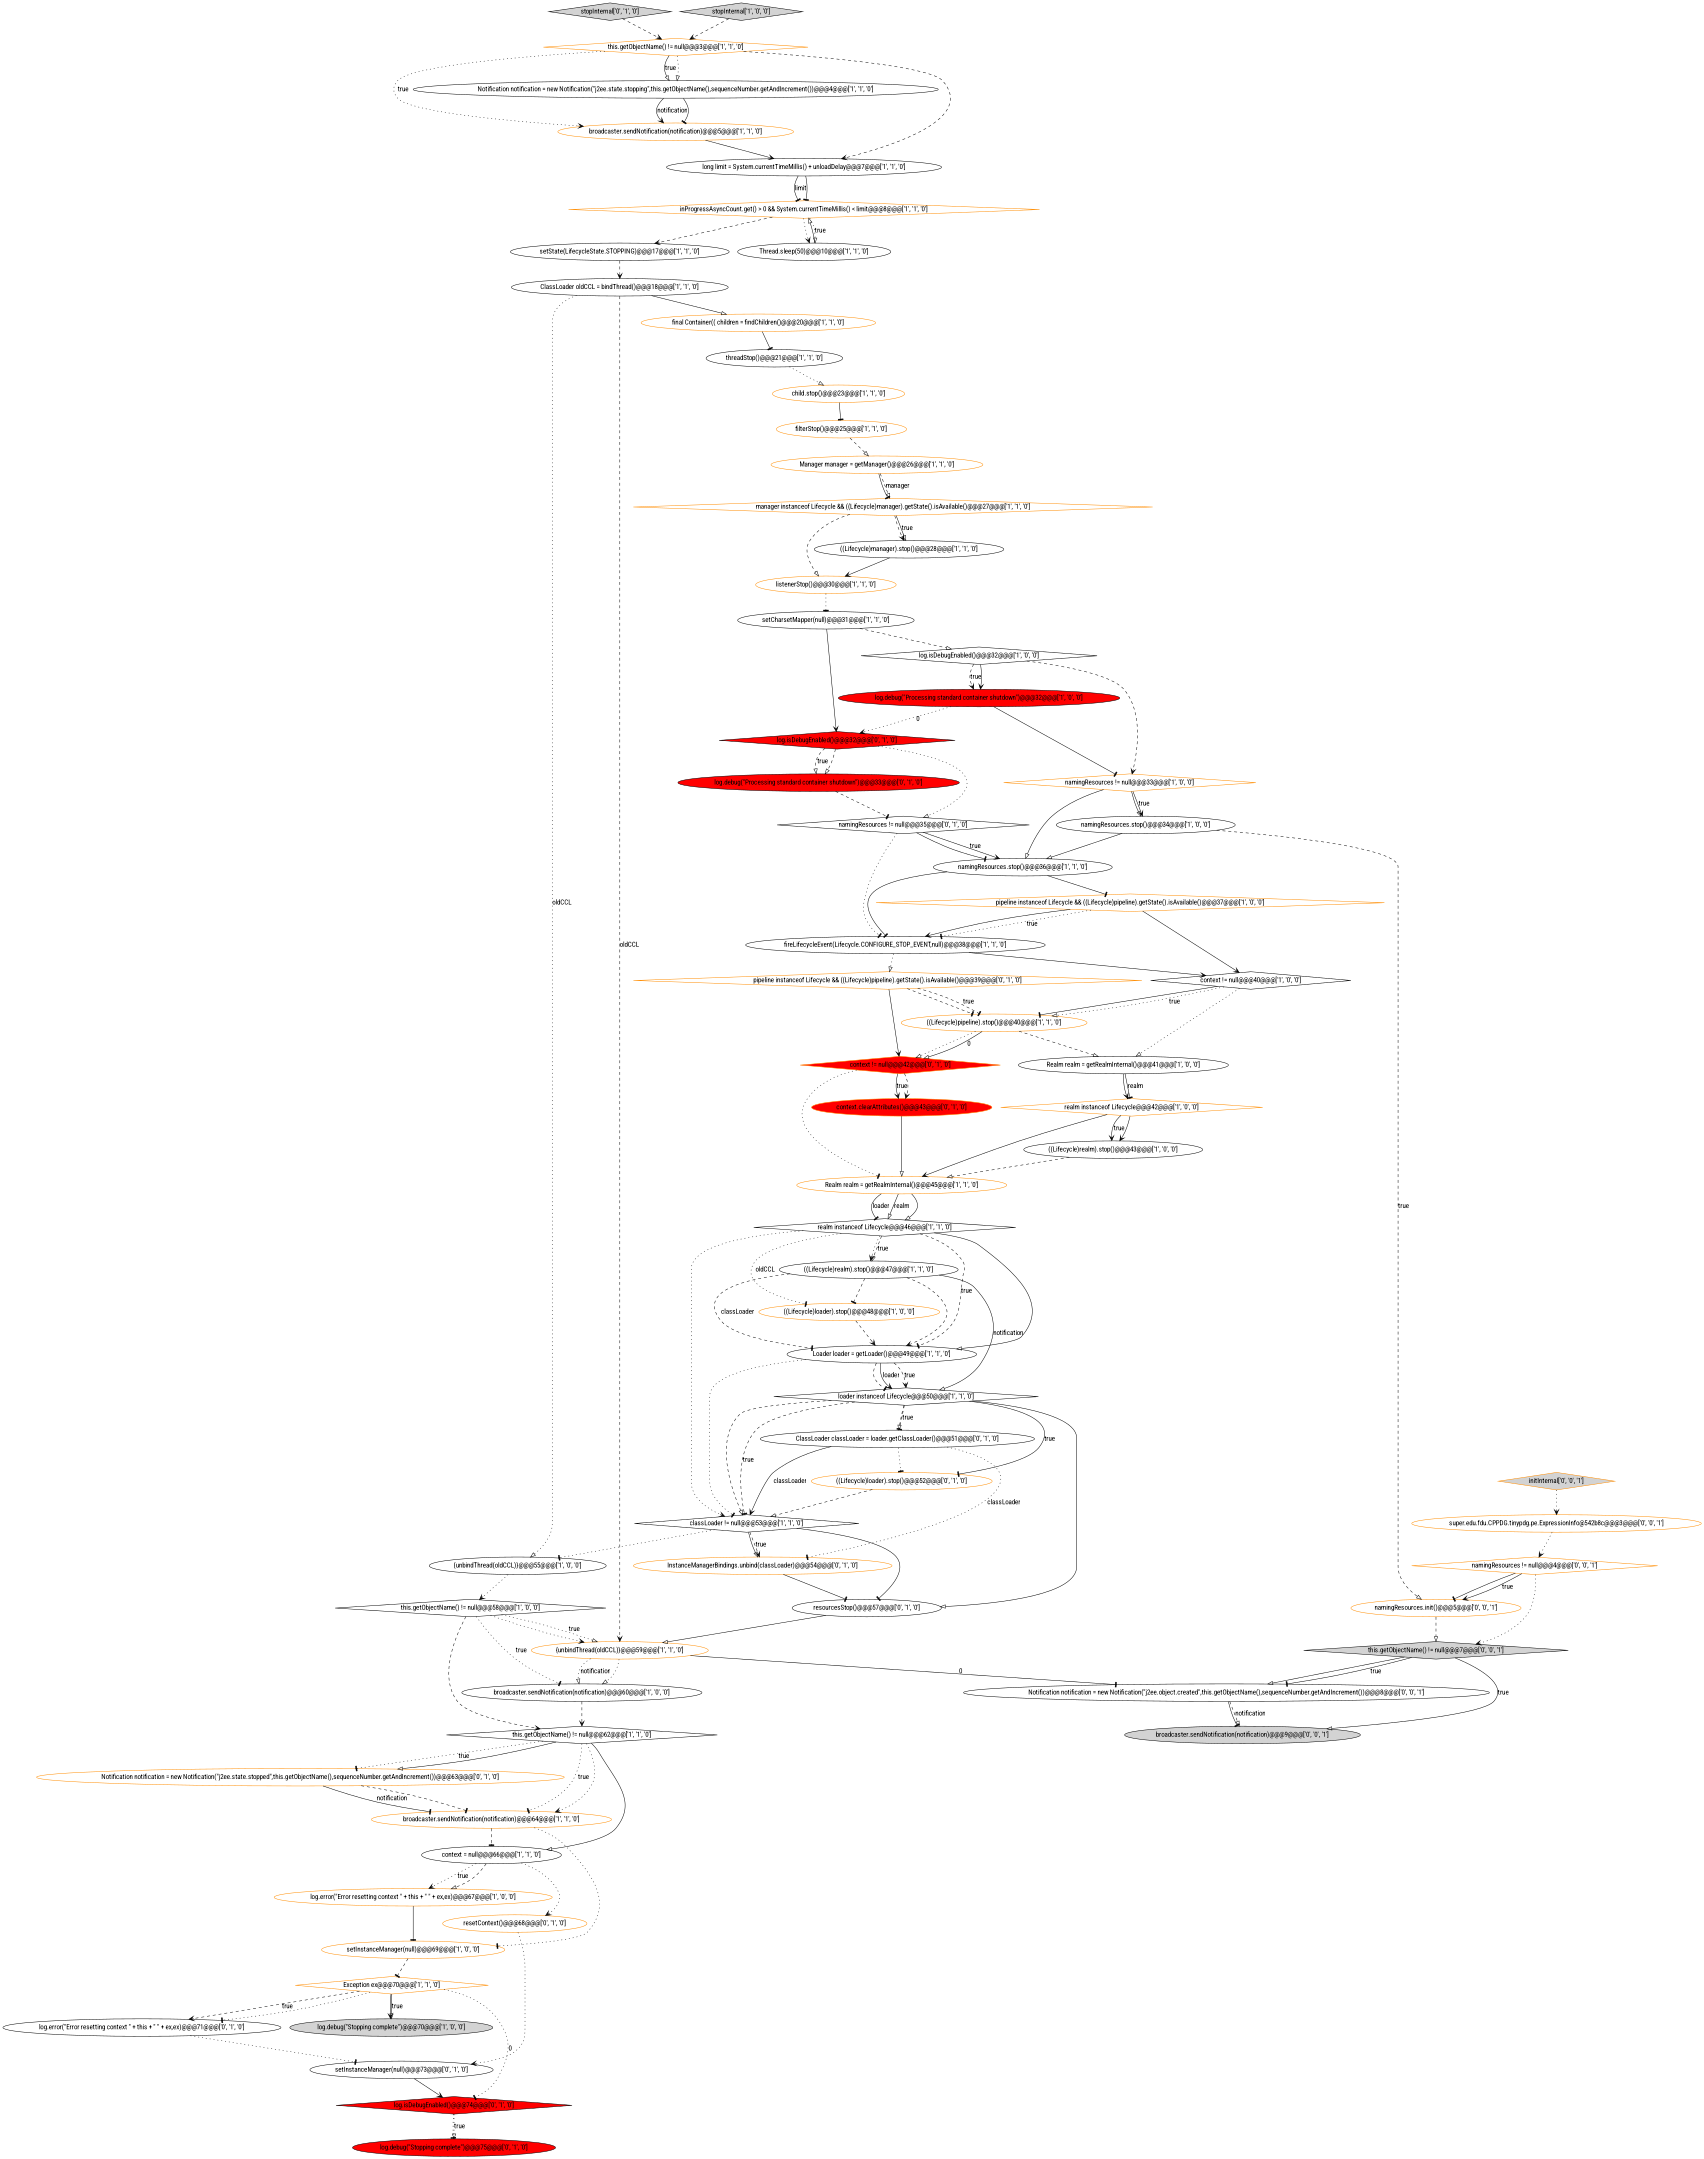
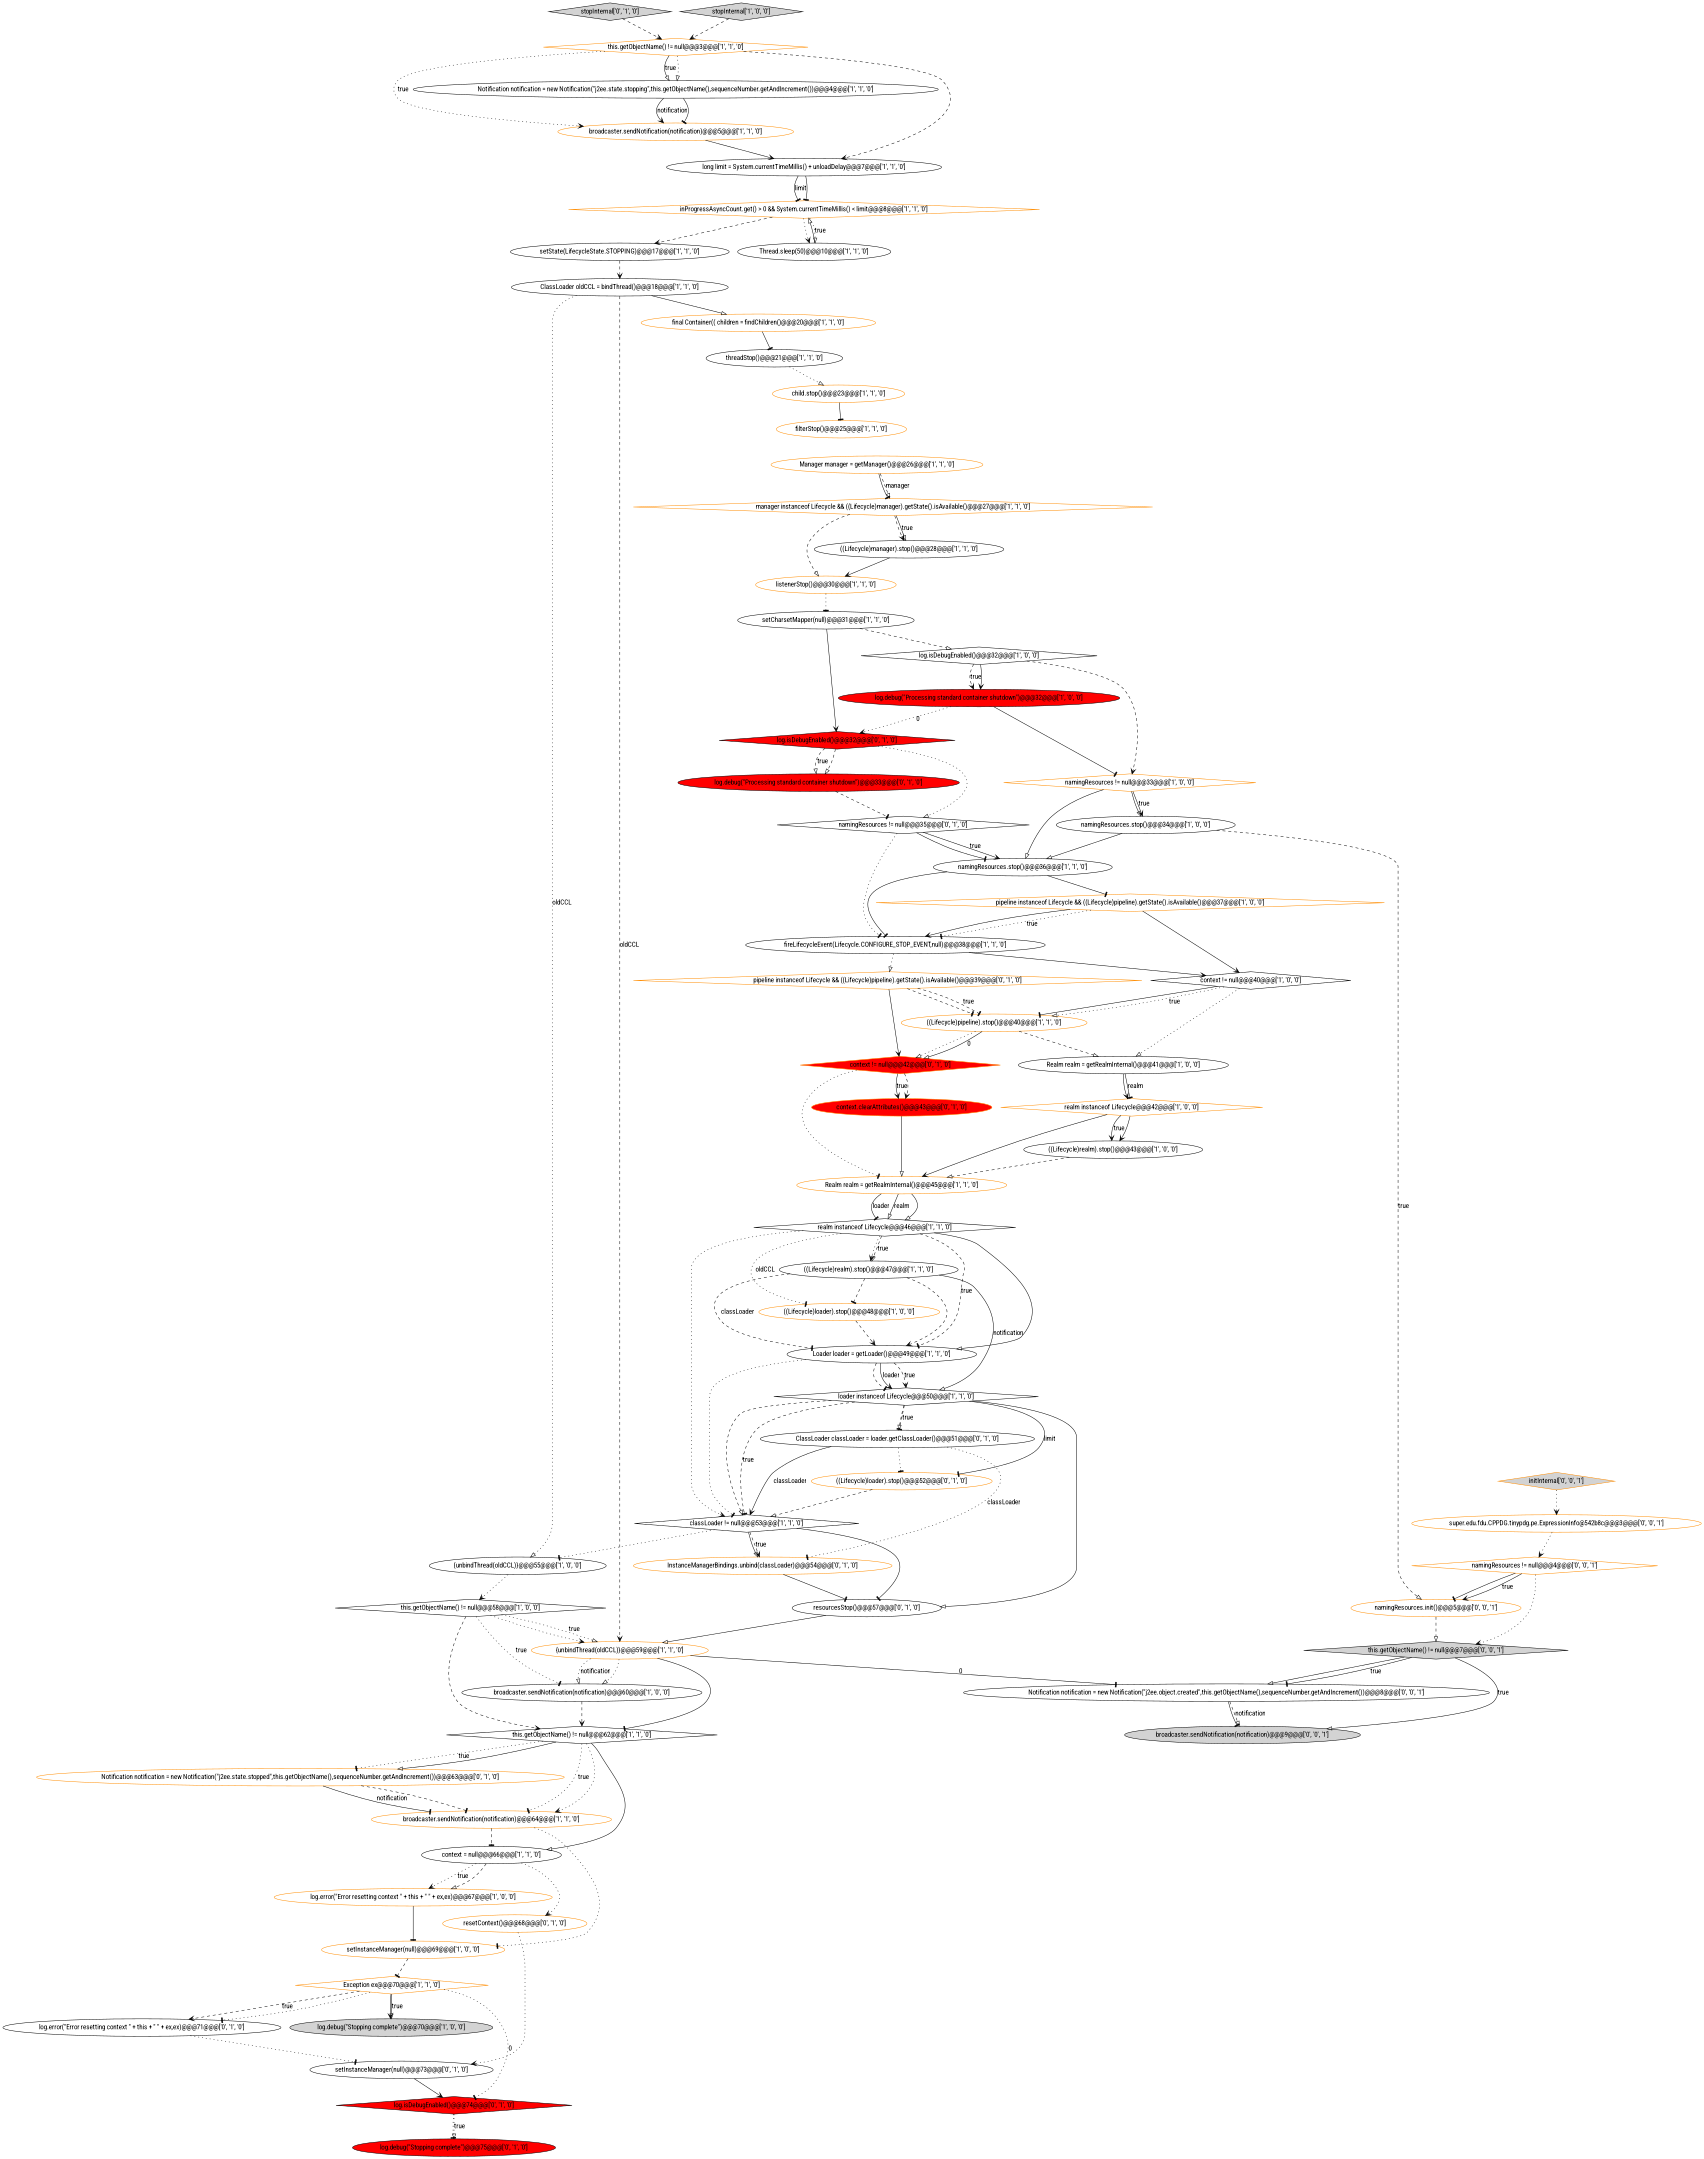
edge "filterStop()@@@25@@@['1', '1', '0']" -> "Manager manager = getManager()@@@26@@@['1', '1', '0']": removed
edge "loader instanceof Lifecycle@@@50@@@['1', '1', '0']" -> "((Lifecycle)loader).stop()@@@52@@@['0', '1', '0']": label "true" -> "limit"
edge "{unbindThread(oldCCL)}@@@59@@@['1', '1', '0']" -> "this.getObjectName() != null@@@62@@@['1', '1', '0']": added
